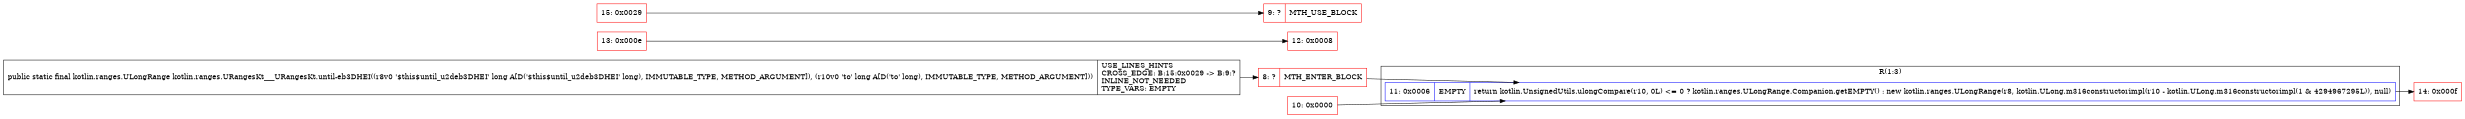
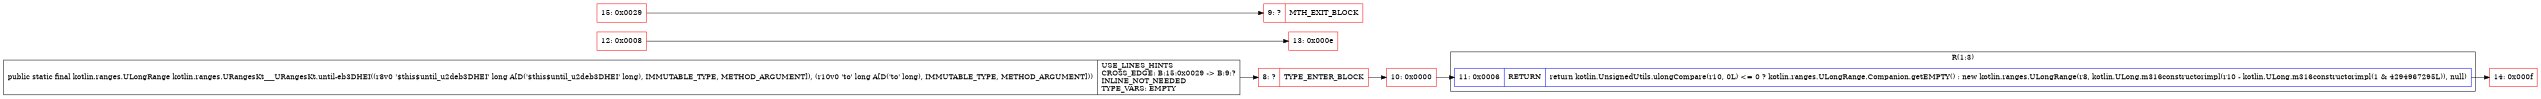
node "9: ?": text "MTH_USE_BLOCK" -> "MTH_EXIT_BLOCK"
edge "13: 0x000e" -> "12: 0x0008": reversed
node "8: ?": text "MTH_ENTER_BLOCK" -> "TYPE_ENTER_BLOCK"
edge "8: ?" -> "11: 0x0006": now "8: ?" -> "10: 0x0000"
node "11: 0x0006": text "EMPTY" -> "RETURN"
